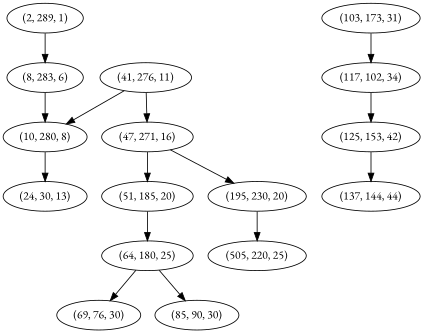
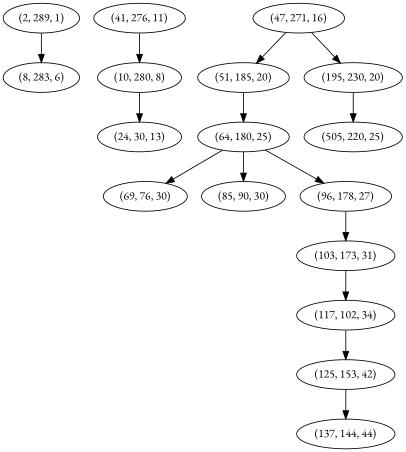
edge "(8, 283, 6)" -> "(10, 280, 8)": removed
edge "(41, 276, 11)" -> "(47, 271, 16)": removed
node "(96, 178, 27)": added
